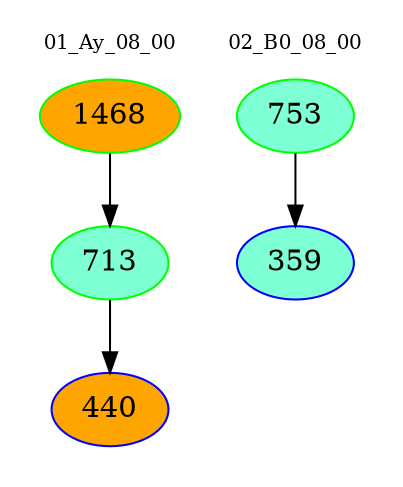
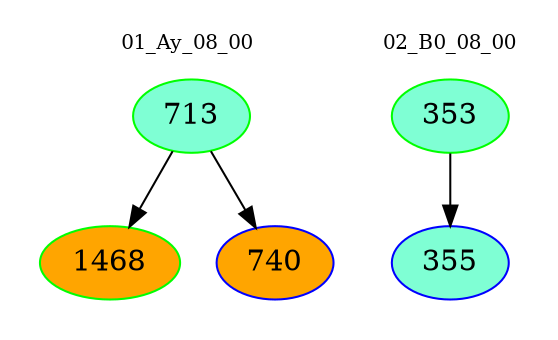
node "753": label "753" -> "353"
edge "1468" -> "713": reversed
node "359": label "359" -> "355"
node "440": label "440" -> "740"
